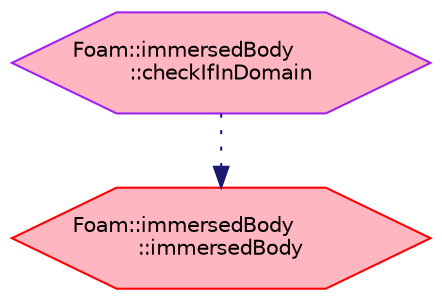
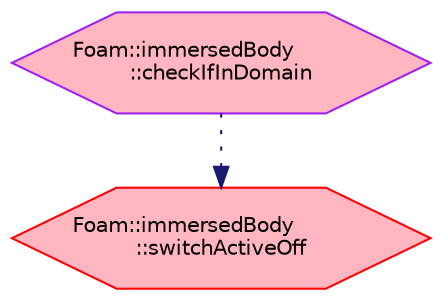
node "Foam::immersedBody ::immersedBody": label "Foam::immersedBody ::immersedBody" -> "Foam::immersedBody ::switchActiveOff"
